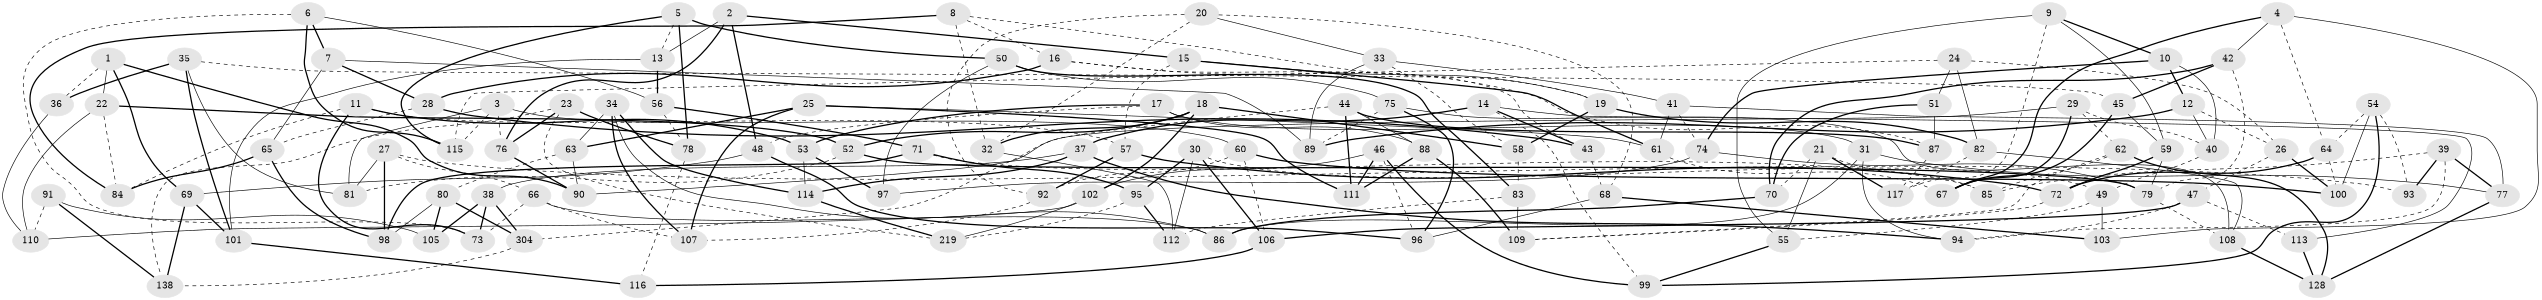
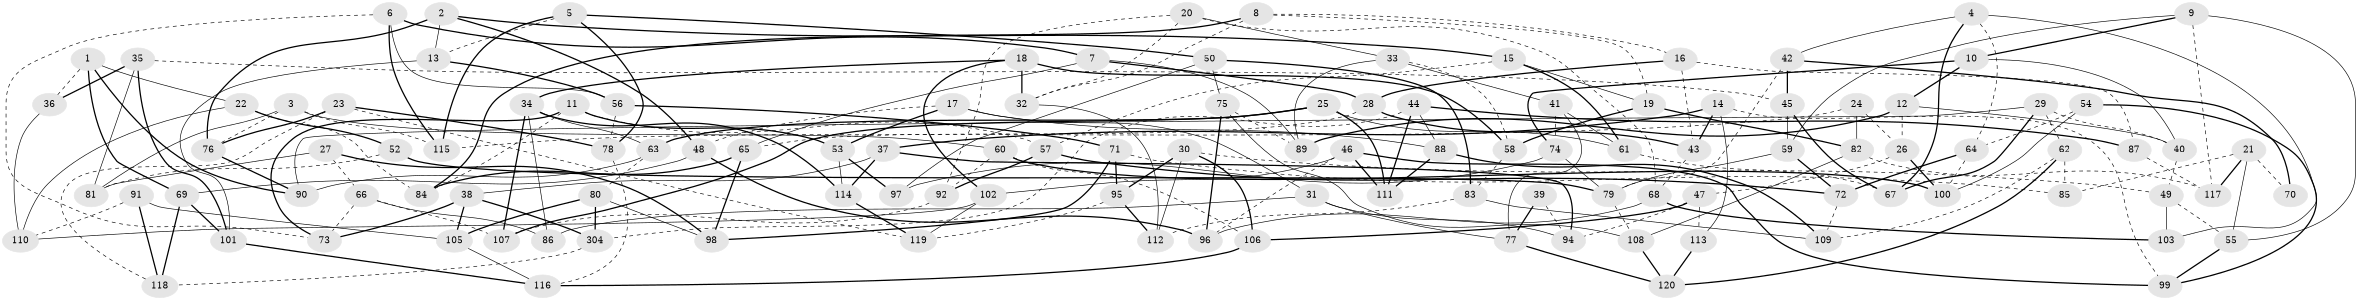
node "51": removed
edge "18" -- "52": now "18" -- "34"
edge "39" -- "85": removed
node "93": removed
edge "70" -- "86": removed
node "219": label "219" -> "119"
edge "105" -- "116": added
node "138": label "138" -> "118"
node "128": label "128" -> "120"
